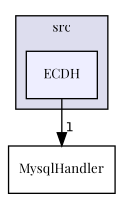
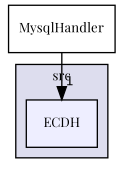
edge "ECDH" -> "MysqlHandler": reversed
